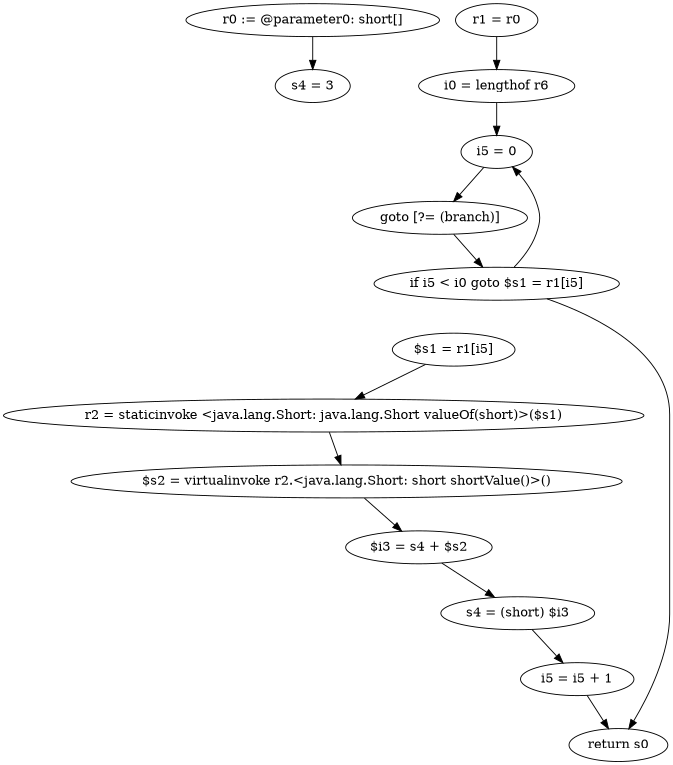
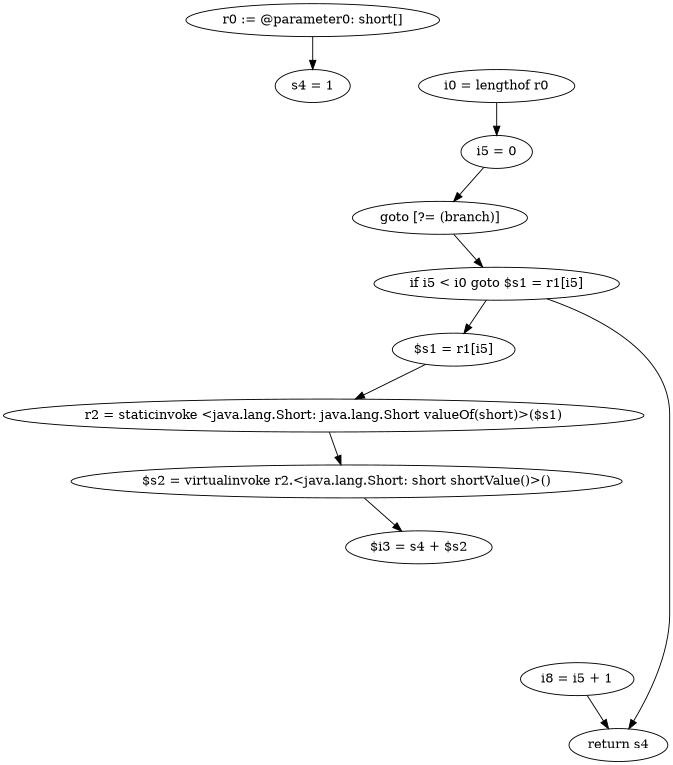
node "r1 = r0": removed
node "s4 = 3": label "s4 = 3" -> "s4 = 1"
node "i0 = lengthof r6": label "i0 = lengthof r6" -> "i0 = lengthof r0"
edge "if i5 < i0 goto $s1 = r1[i5]" -> "i5 = 0": now "if i5 < i0 goto $s1 = r1[i5]" -> "$s1 = r1[i5]"
node "s4 = (short) $i3": removed
node "i5 = i5 + 1": label "i5 = i5 + 1" -> "i8 = i5 + 1"
node "return s0": label "return s0" -> "return s4"
